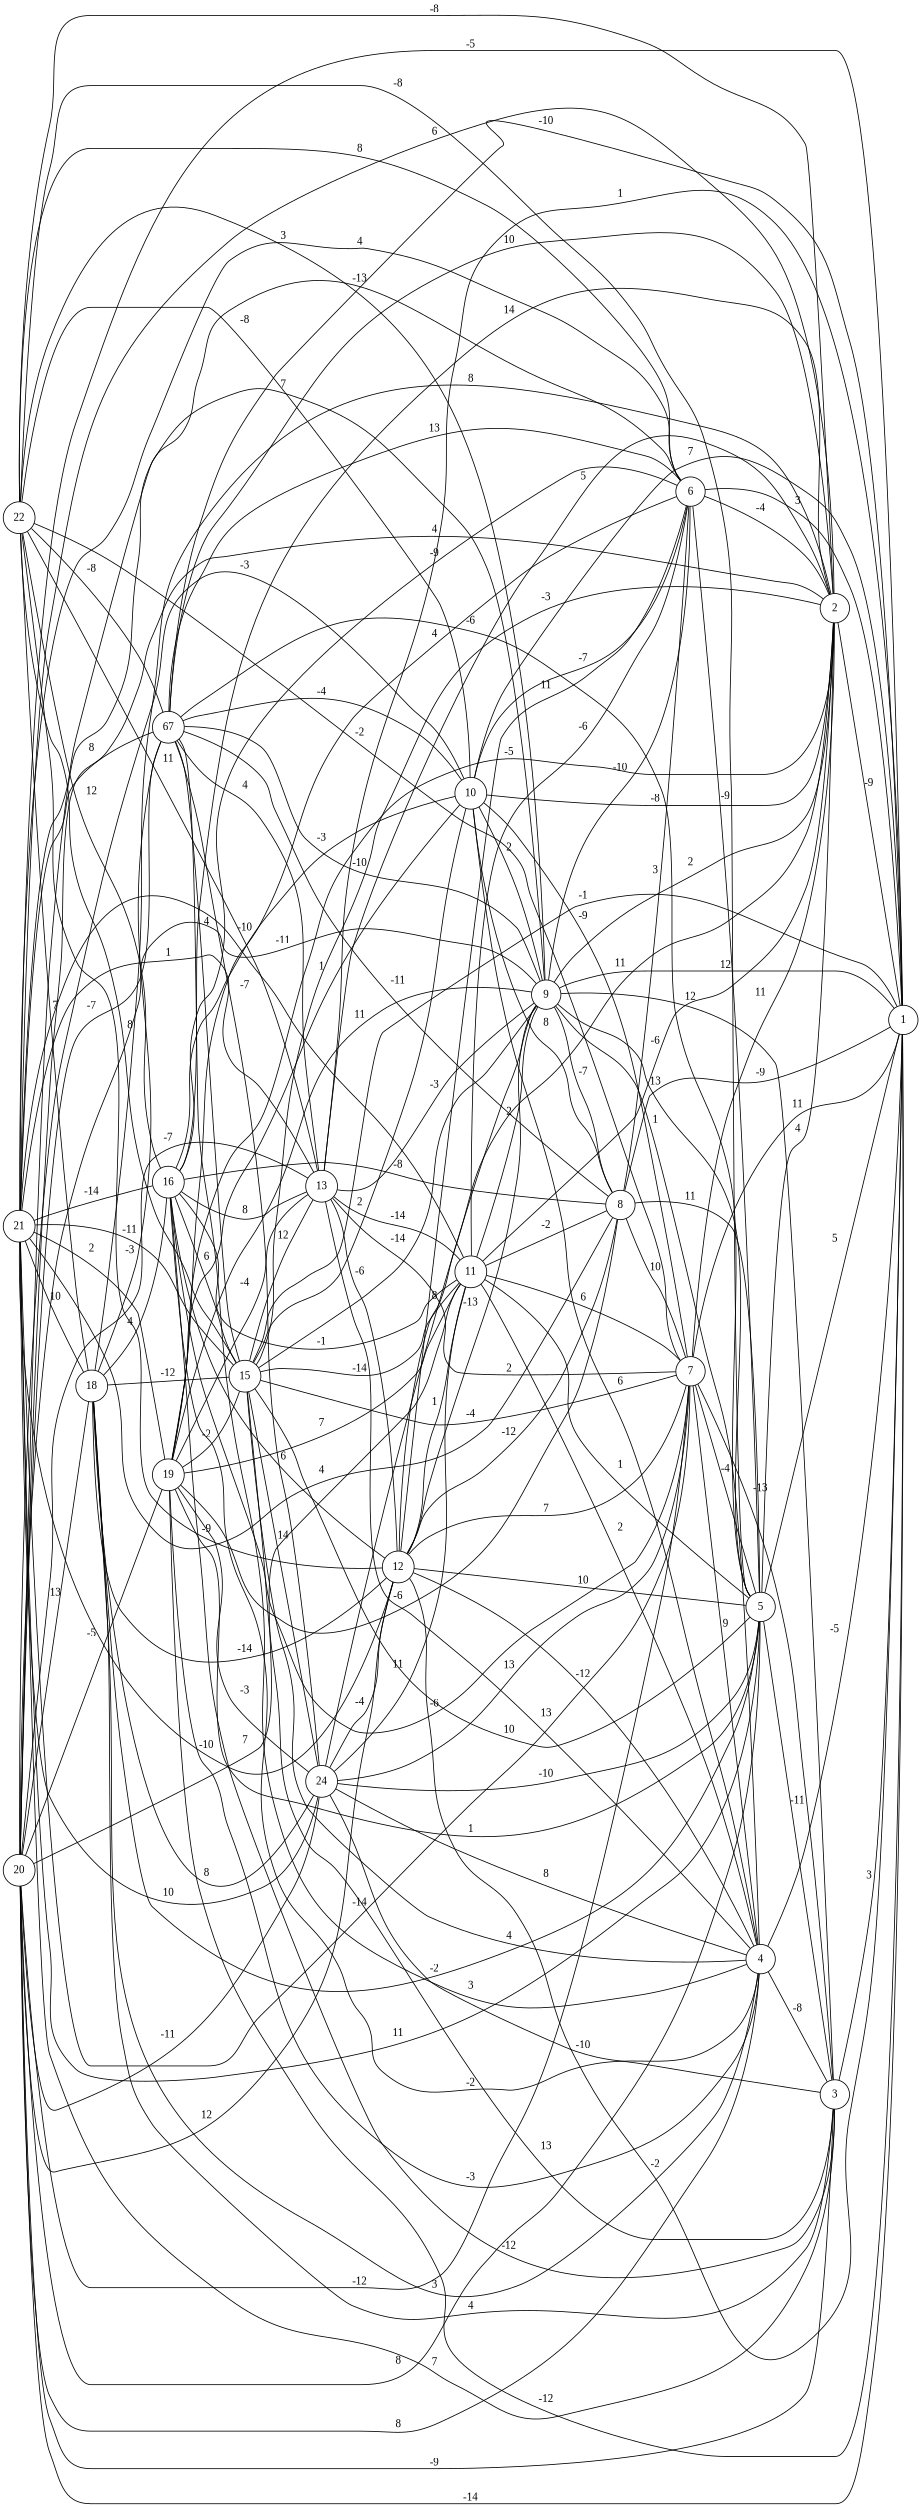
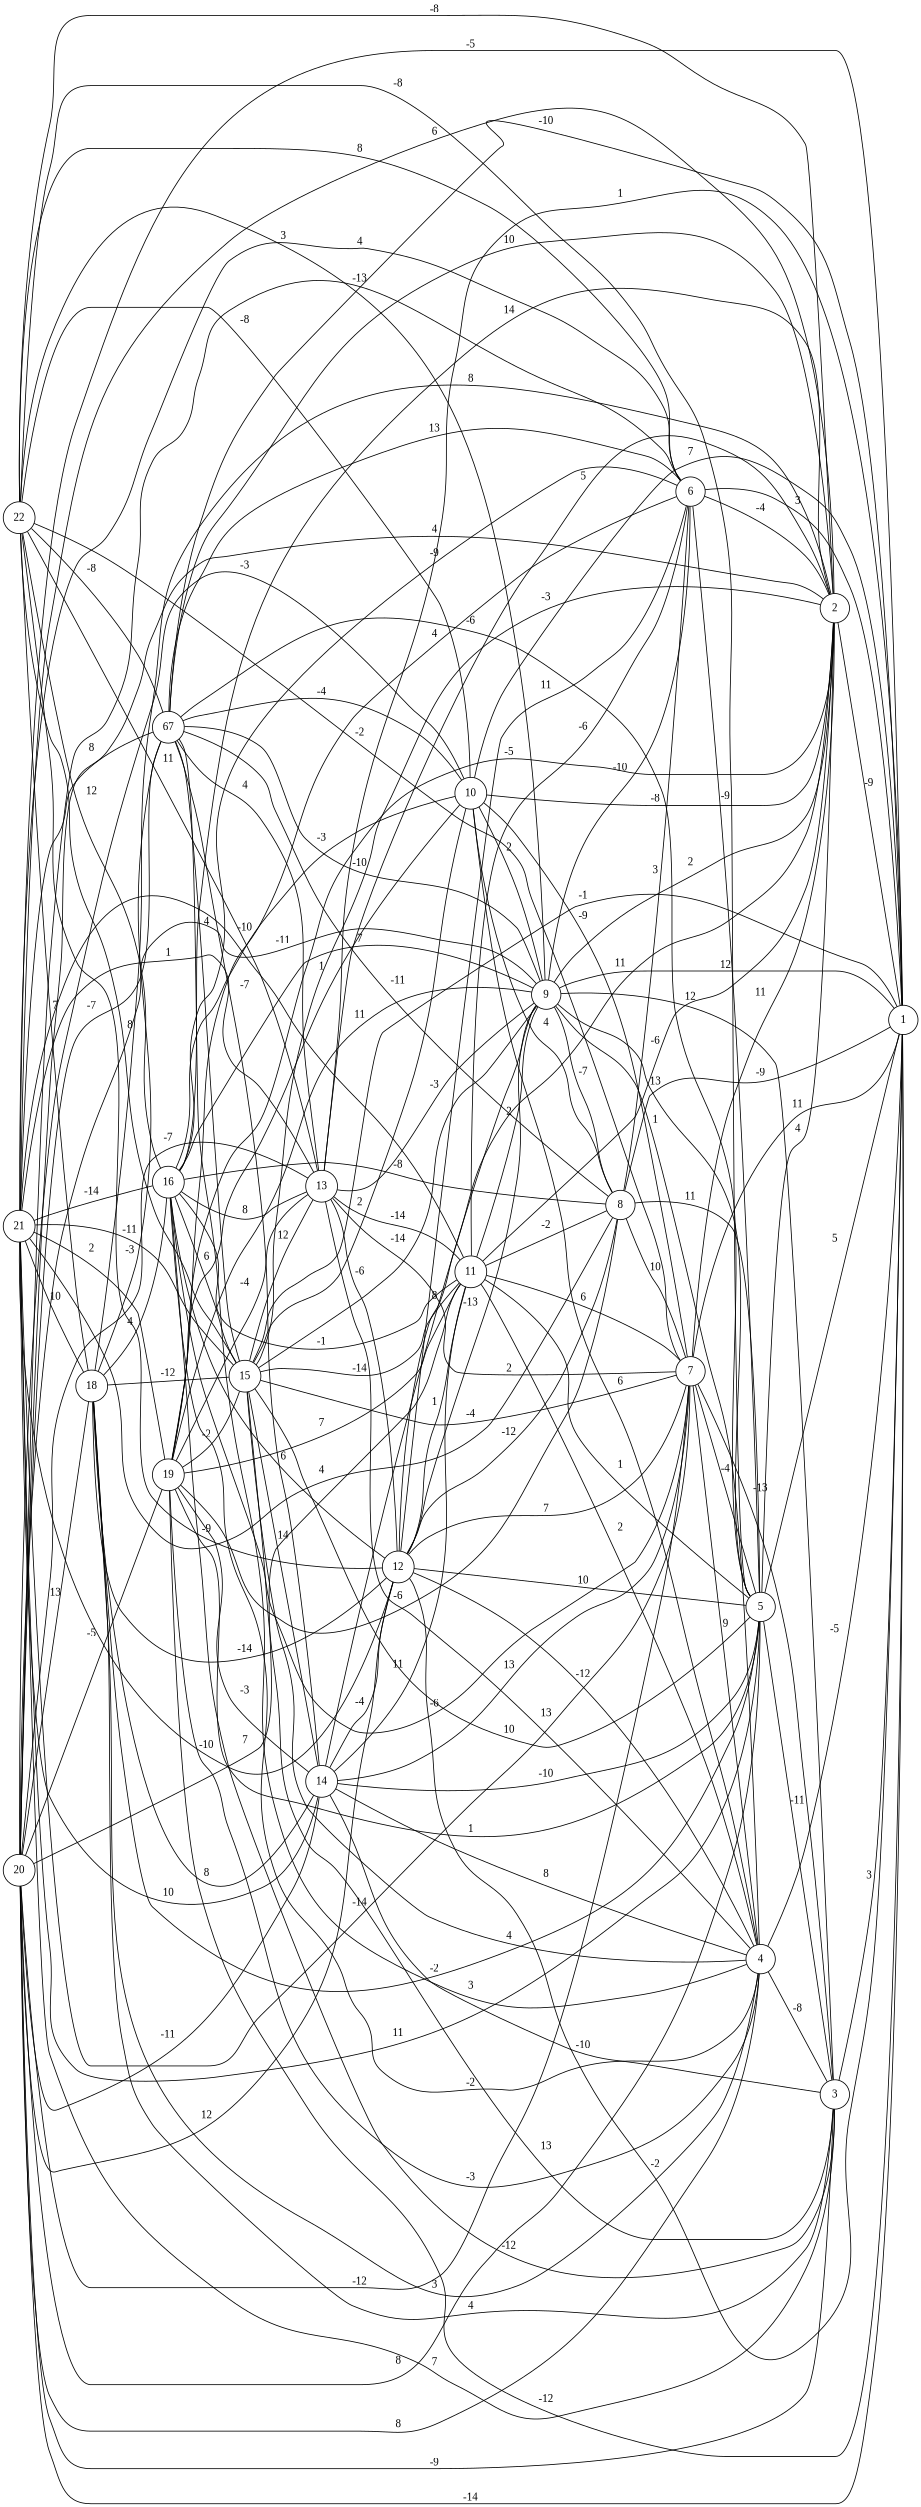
edge "9" -- "21": now "9" -- "16"
edge "6" -- "10": removed, label "-7"
edge "10" -- "8": label "8" -> "4"
node "24": label "24" -> "14"
